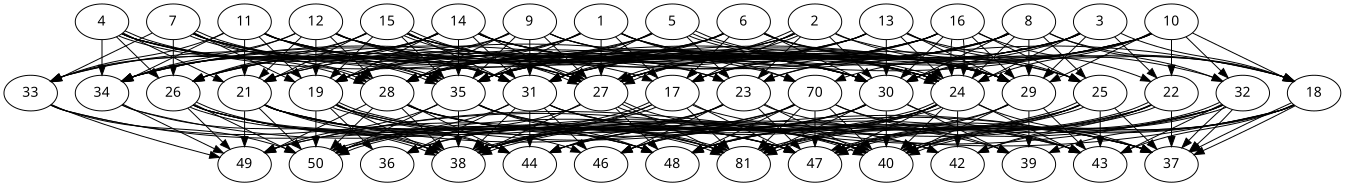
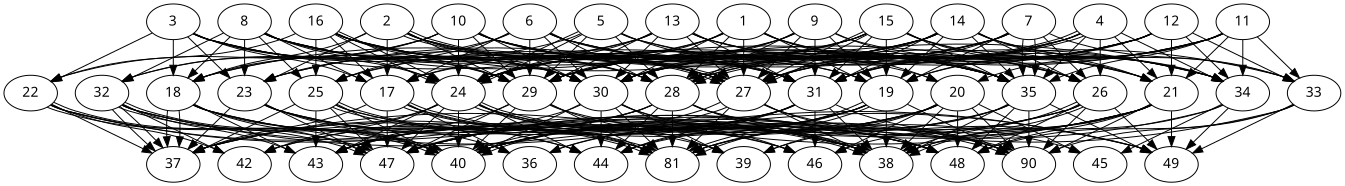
node "70": label "70" -> "20"
node "50": label "50" -> "90"
node "45": added
